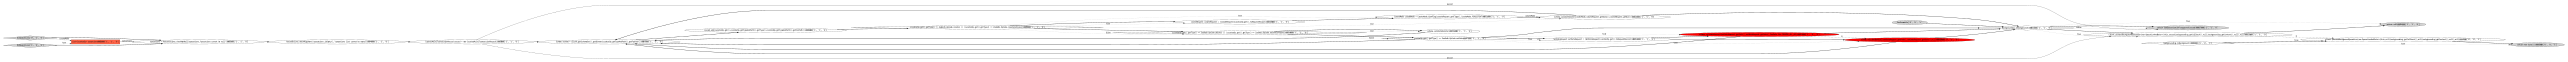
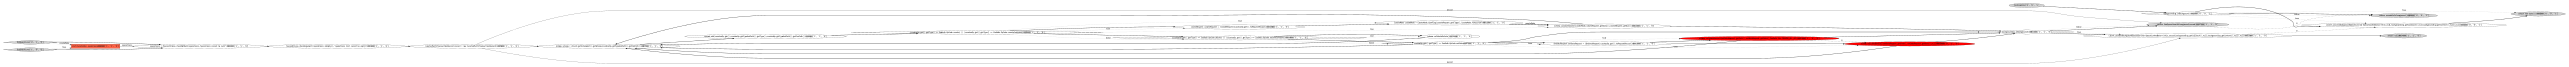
node "return ensembleInForeground()@@@8@@@['0', '0', '1']": added
edge "backgrounding.inBackground()@@@22@@@['1', '1', '0']" -> "return null@@@24@@@['1', '1', '0']": removed, label "true"
edge "forEnsemble['0', '0', '1']" -> "backgrounding.inBackground()@@@22@@@['1', '1', '0']": now "forEnsemble['0', '0', '1']" -> "backgrounding.inBackground()@@@3@@@['0', '0', '1']"
